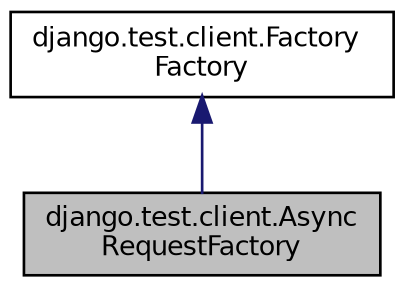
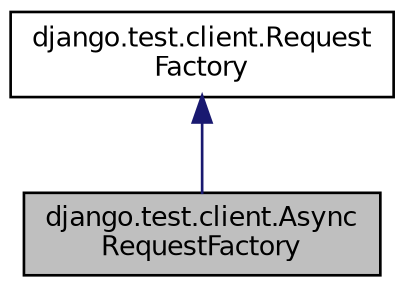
node "django.test.client.Factory Factory": label "django.test.client.Factory Factory" -> "django.test.client.Request Factory"
